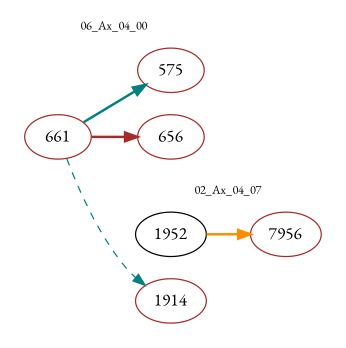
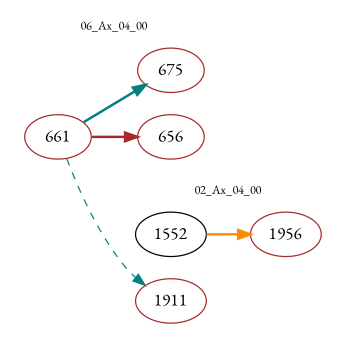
node "575": label "575" -> "675"
cluster "02_Ax_04_07": label "02_Ax_04_07" -> "02_Ax_04_00"
node "1952": label "1952" -> "1552"
node "7956": label "7956" -> "1956"
node "1914": label "1914" -> "1911"
